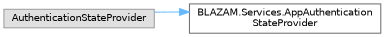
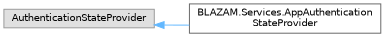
edge "AuthenticationStateProvider" -> "BLAZAM.Services.AppAuthentication StateProvider": reversed
